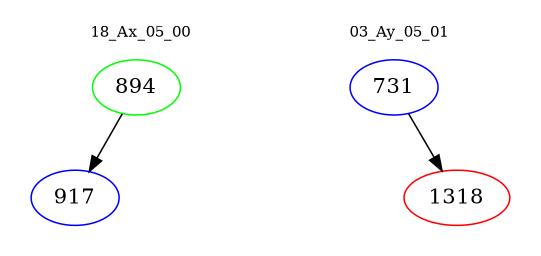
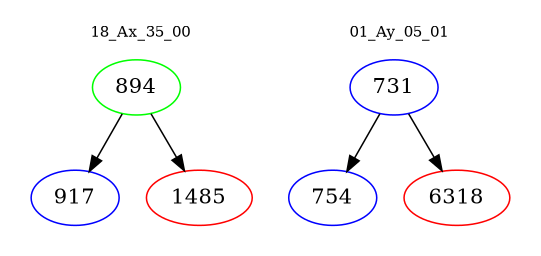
cluster "18_Ax_05_00": label "18_Ax_05_00" -> "18_Ax_35_00"
cluster "03_Ay_05_01": label "03_Ay_05_01" -> "01_Ay_05_01"
node "1485": added
node "754": added
node "1318": label "1318" -> "6318"
